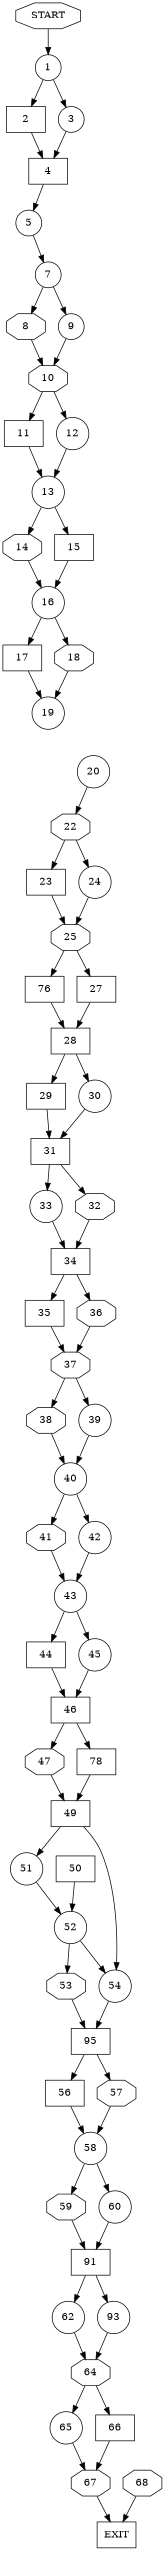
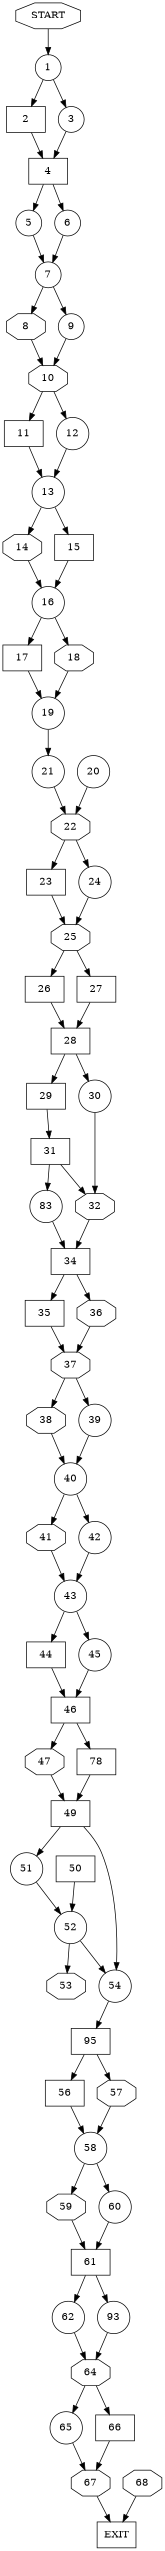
node "6": added
node "21": added
node "76": label "76" -> "26"
edge "30" -> "31": now "30" -> "32"
node "33": label "33" -> "83"
edge "53" -> "95": removed
node "91": label "91" -> "61"
